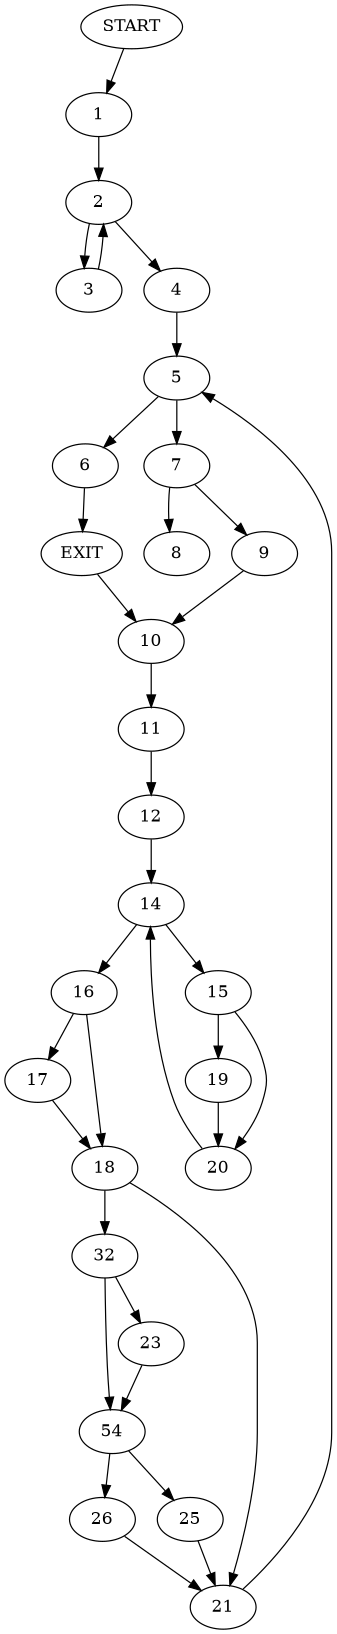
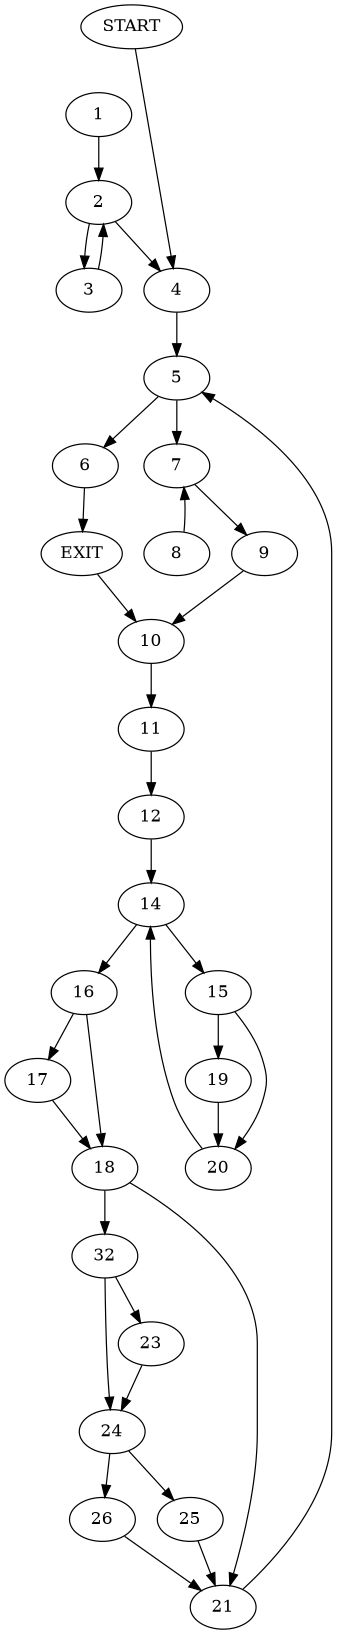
edge "START" -> "1": now "START" -> "4"
edge "7" -> "8": reversed
node "54": label "54" -> "24"
